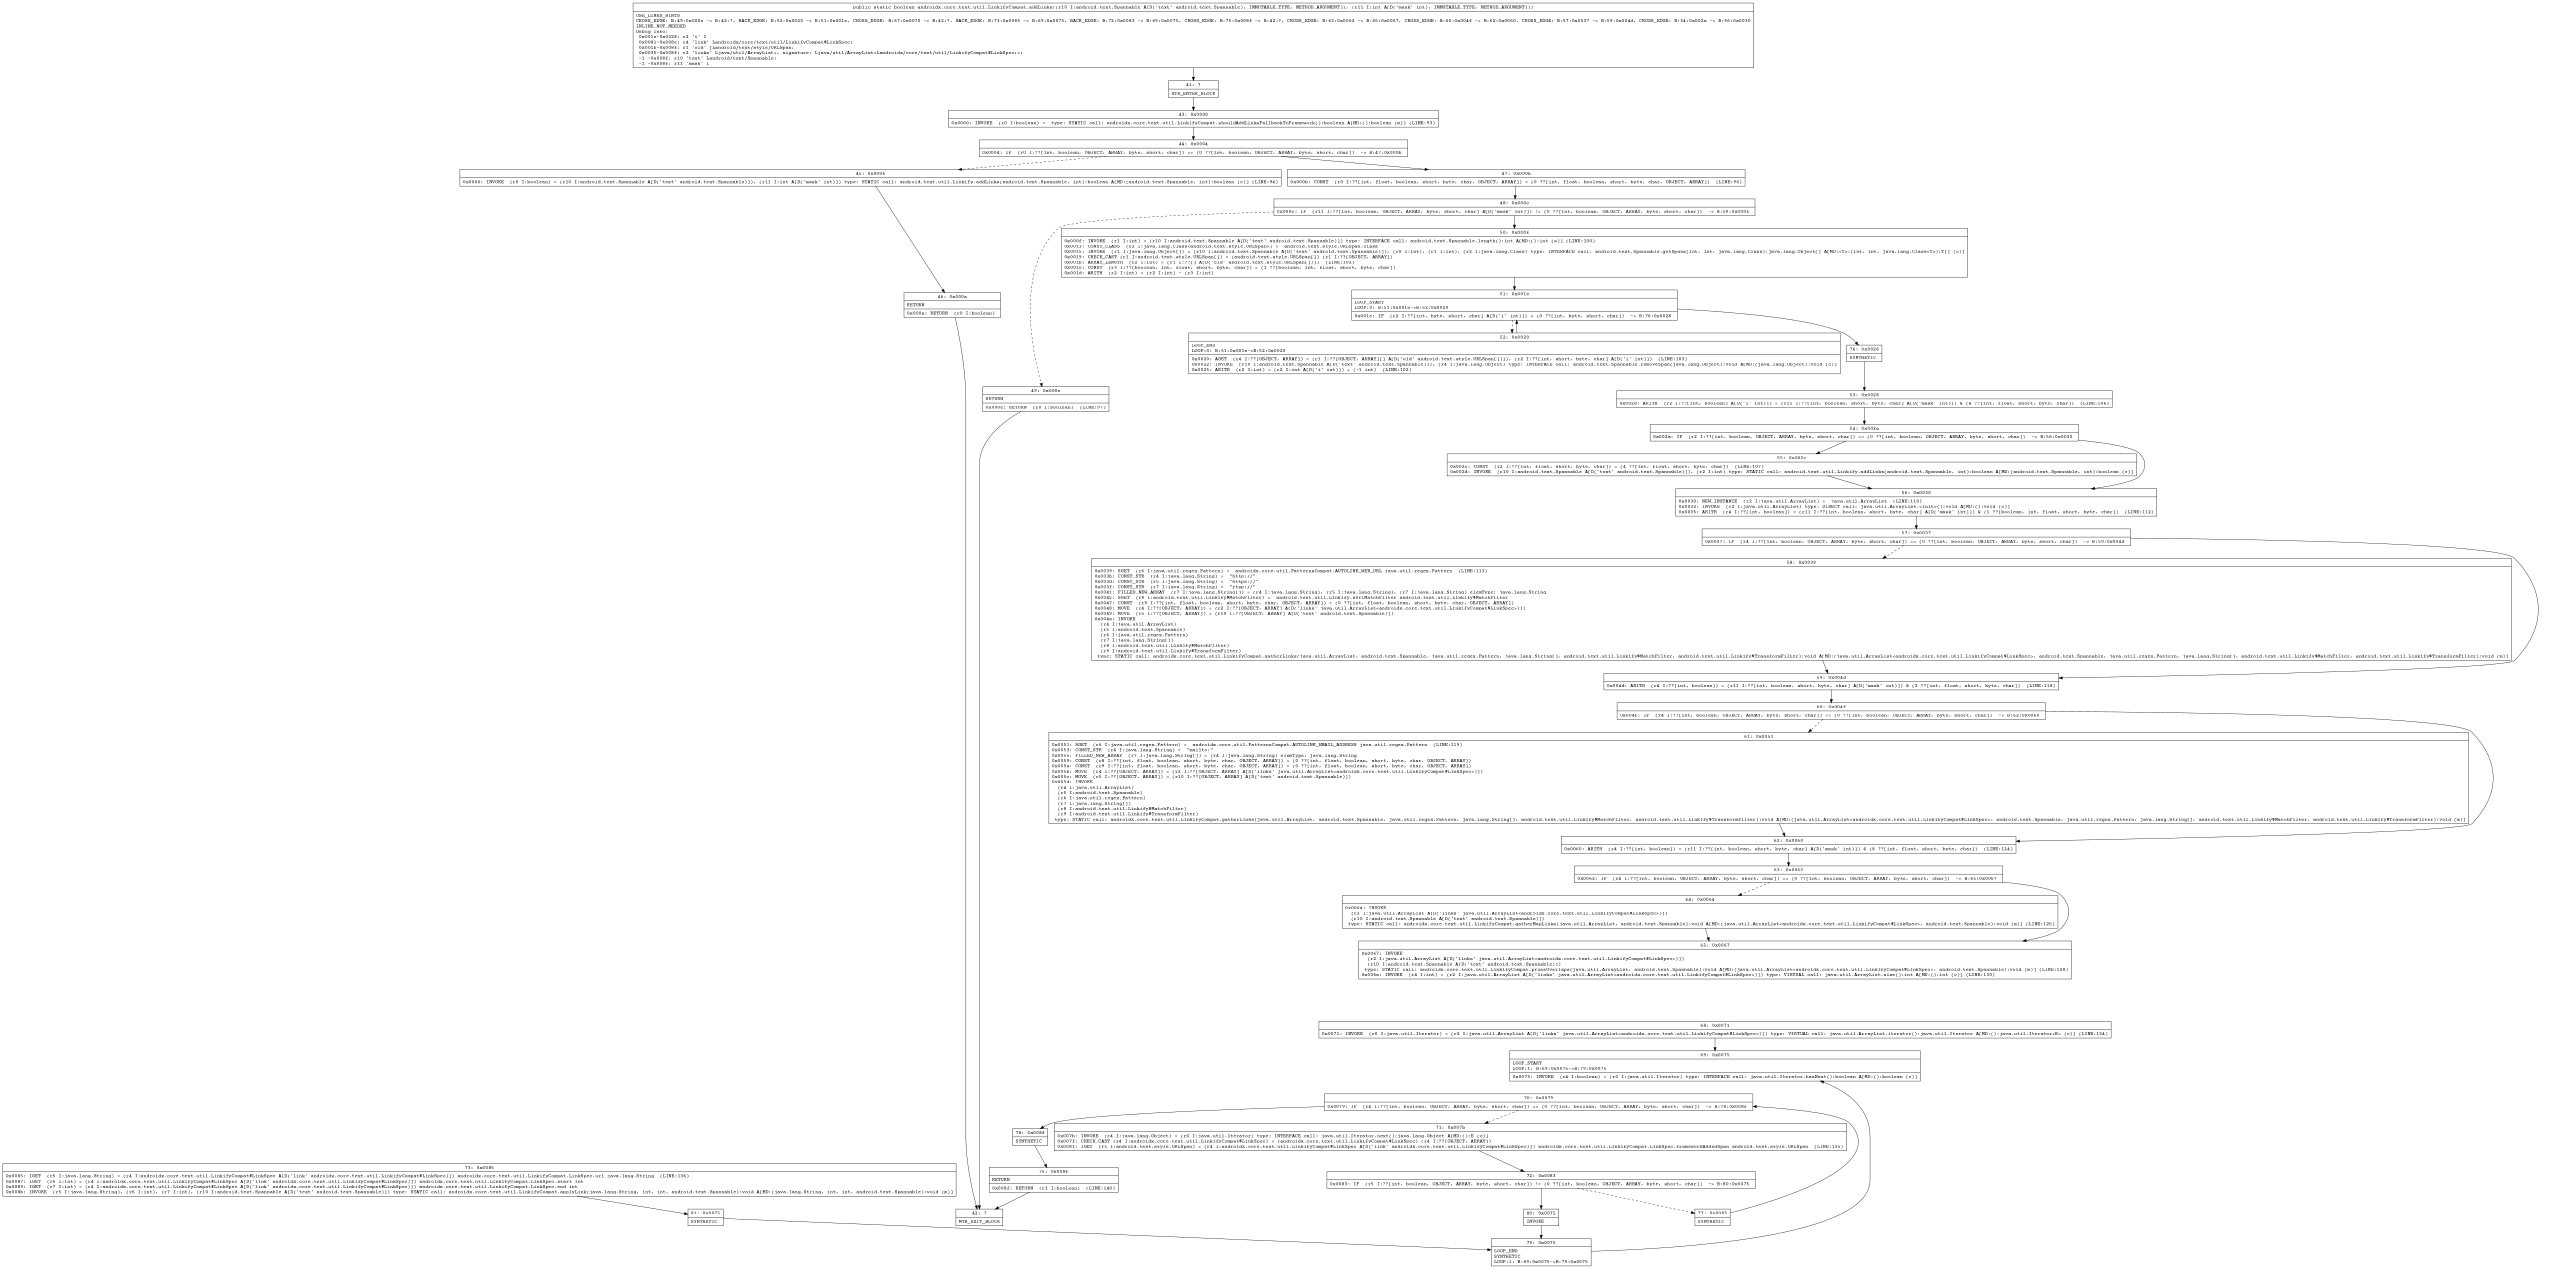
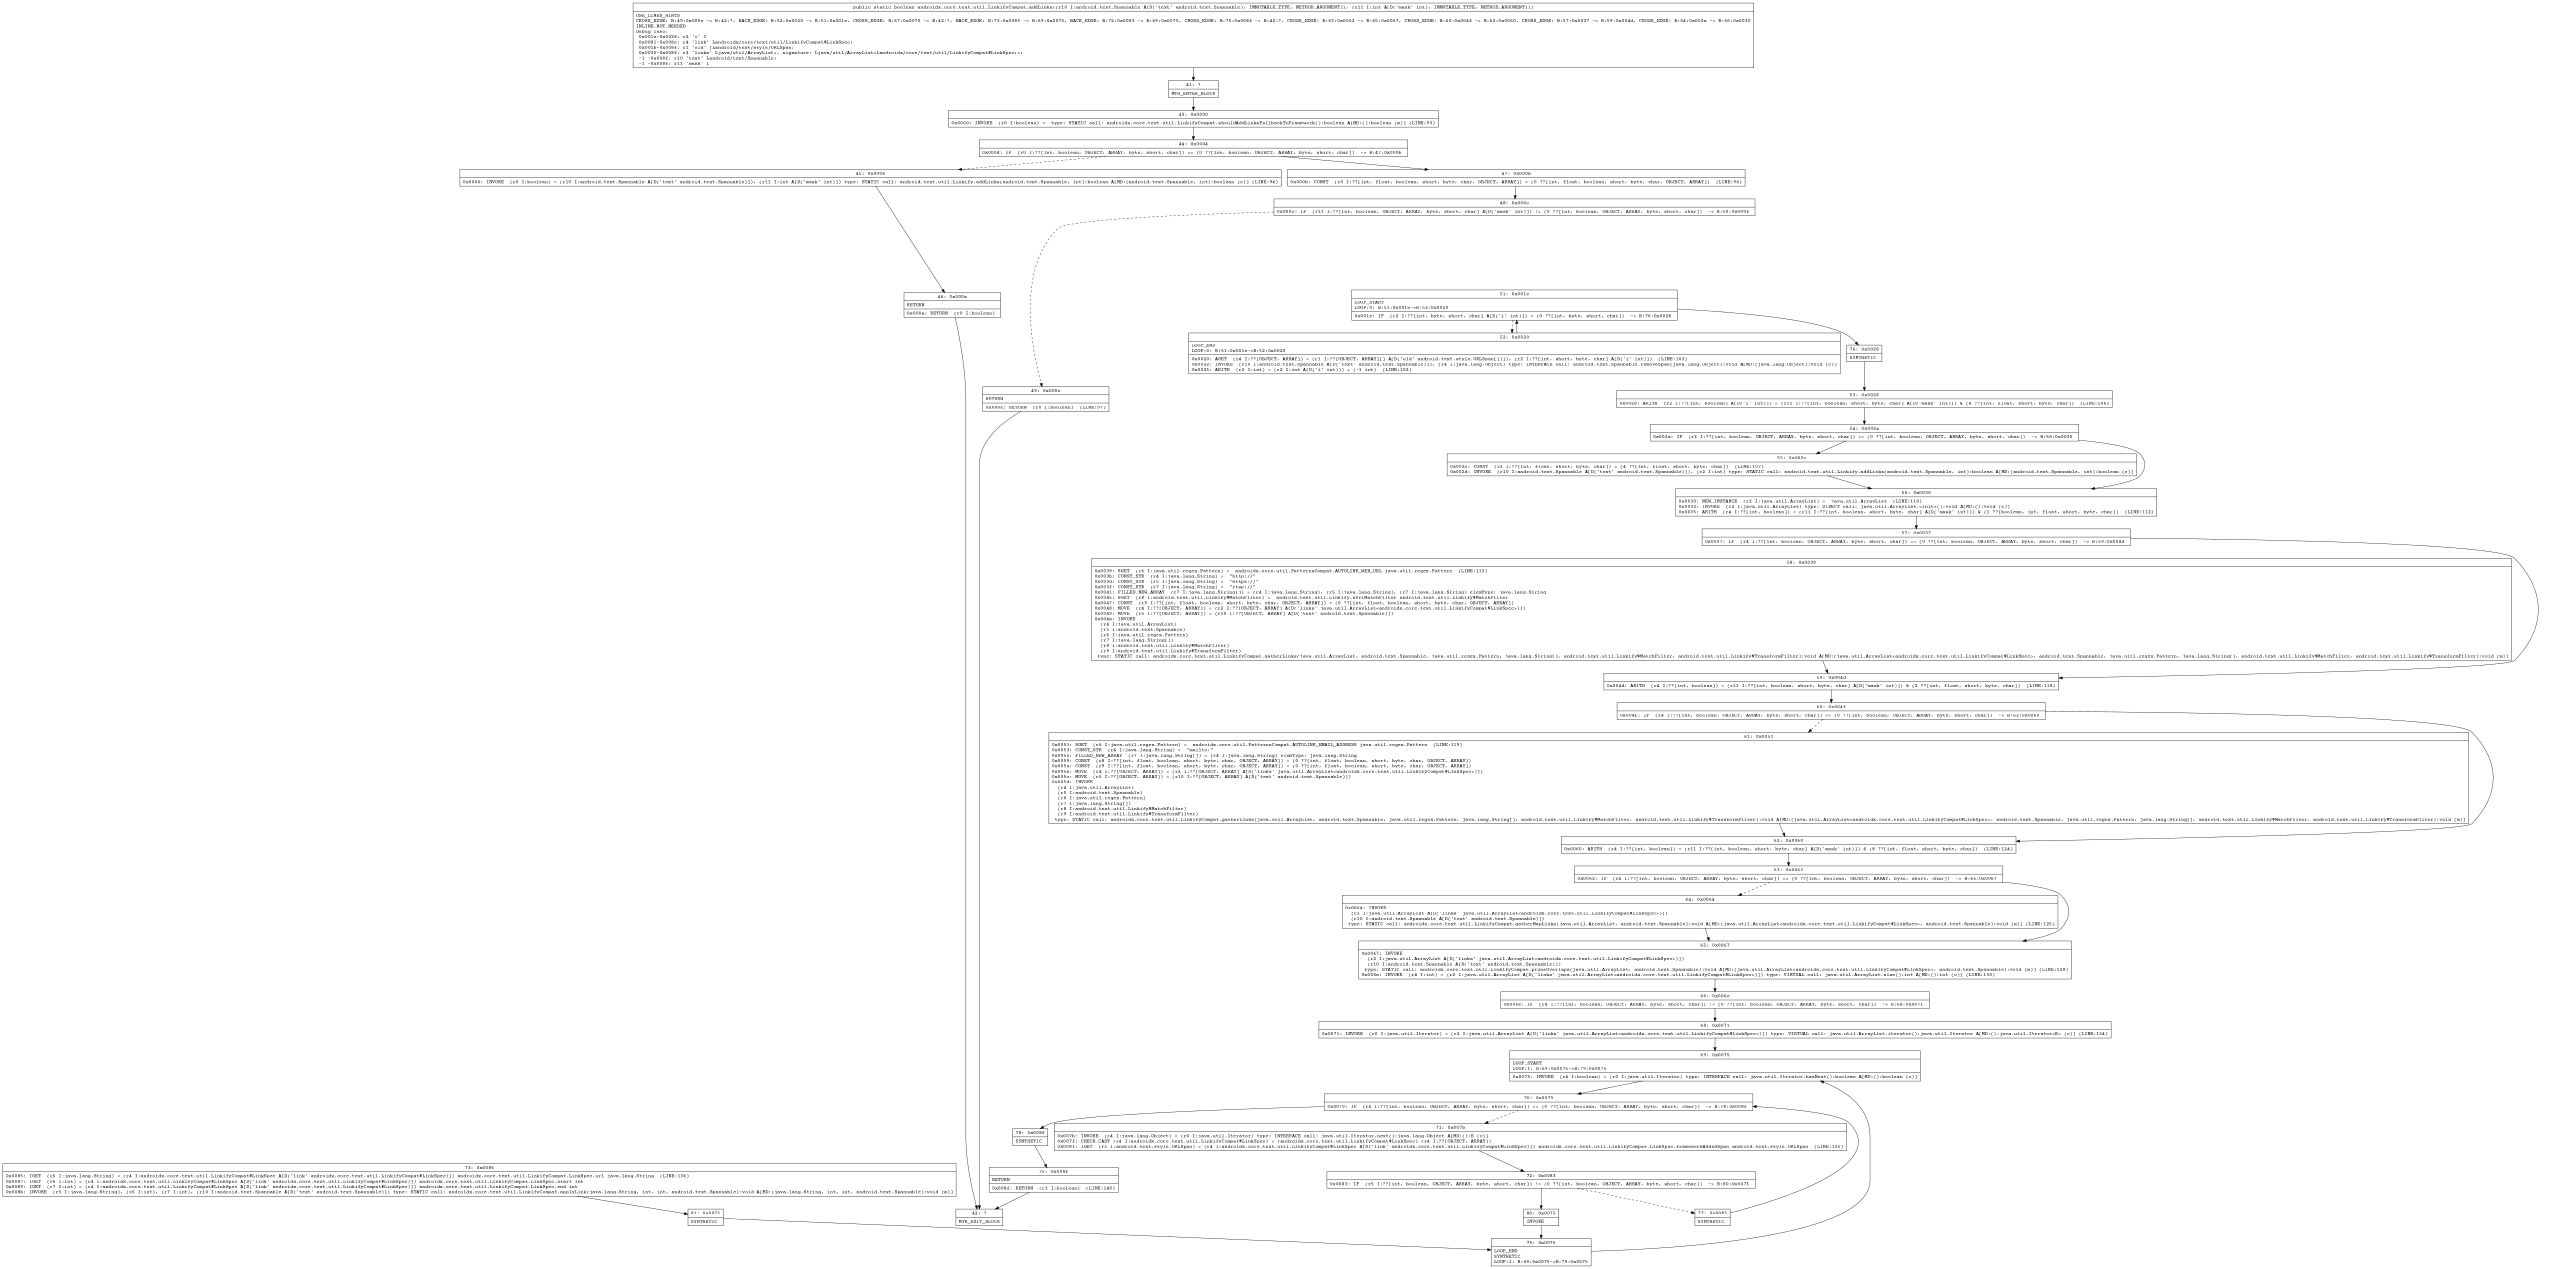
node "41: ?": text "STR_ENTER_BLOCK" -> "MTH_ENTER_BLOCK"
node "50: 0x000f": removed
edge "57: 0x0037" -> "58: 0x0039": removed
node "66: 0x006e": added
edge "69: 0x0075" -> "70: 0x0079": added
